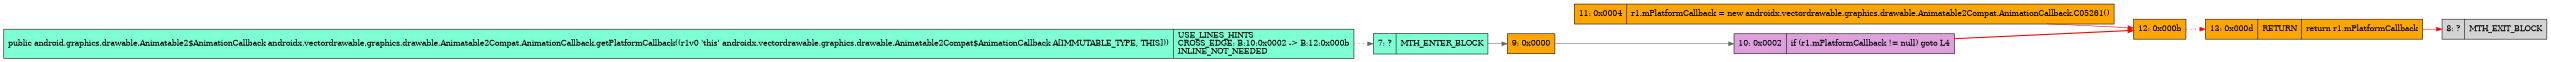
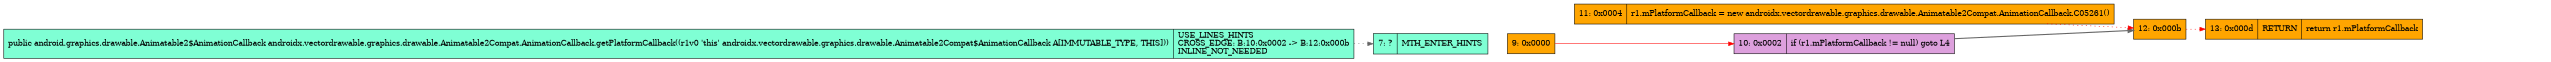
edge "11: 0x0004" -> "12: 0x000b": style solid -> dotted
node "8: ?": removed
edge "10: 0x0002" -> "12: 0x000b": color red -> gray40
node "7: ?": text "MTH_ENTER_BLOCK" -> "MTH_ENTER_HINTS"
edge "7: ?" -> "9: 0x0000": removed
edge "9: 0x0000" -> "10: 0x0002": color gray40 -> red
